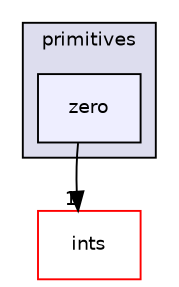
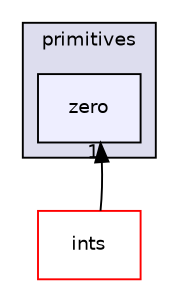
edge "zero" -> "ints": reversed
